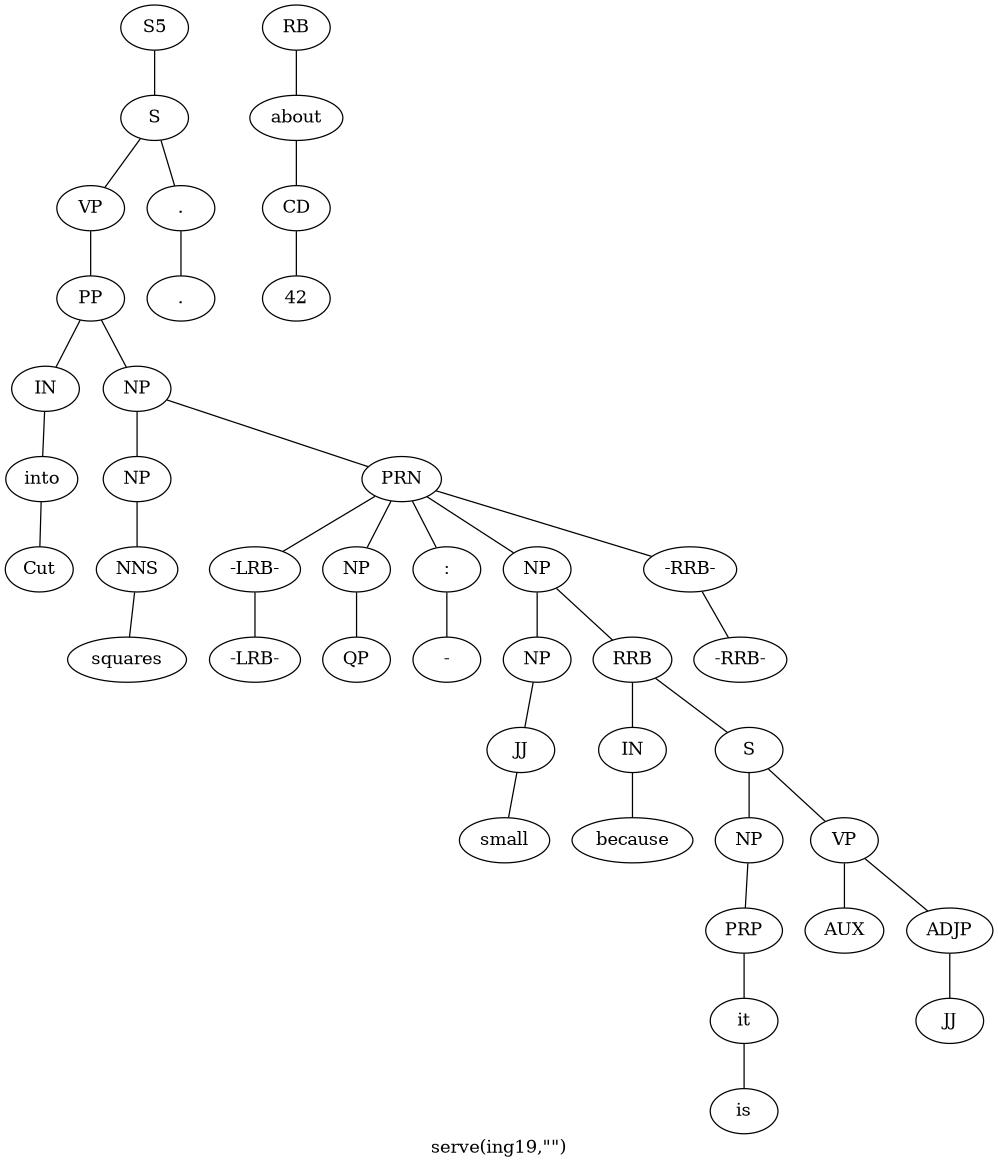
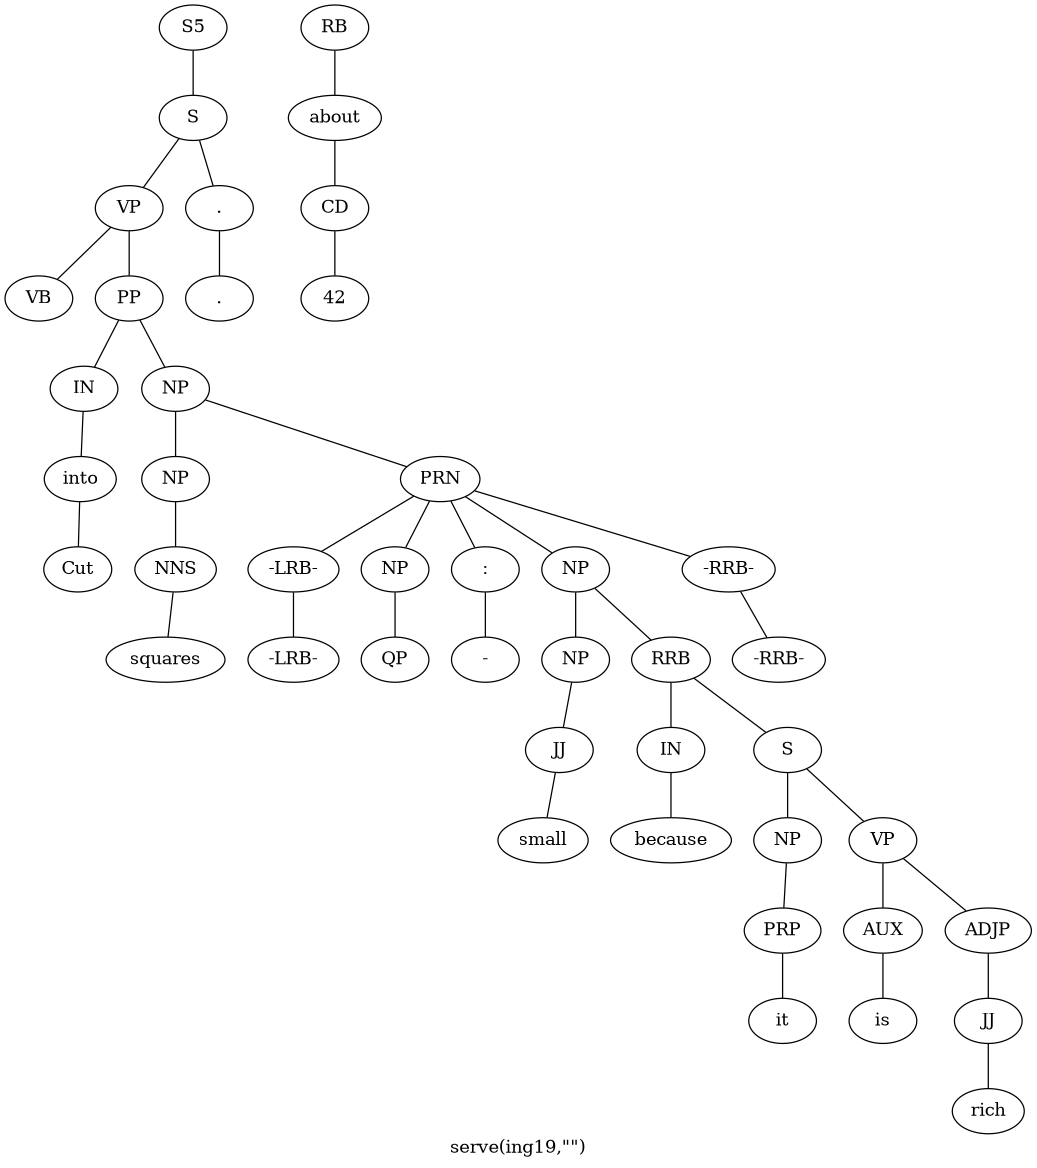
node "VB": added
edge "it" -- "is": now "AUX" -- "is"
node "rich": added
